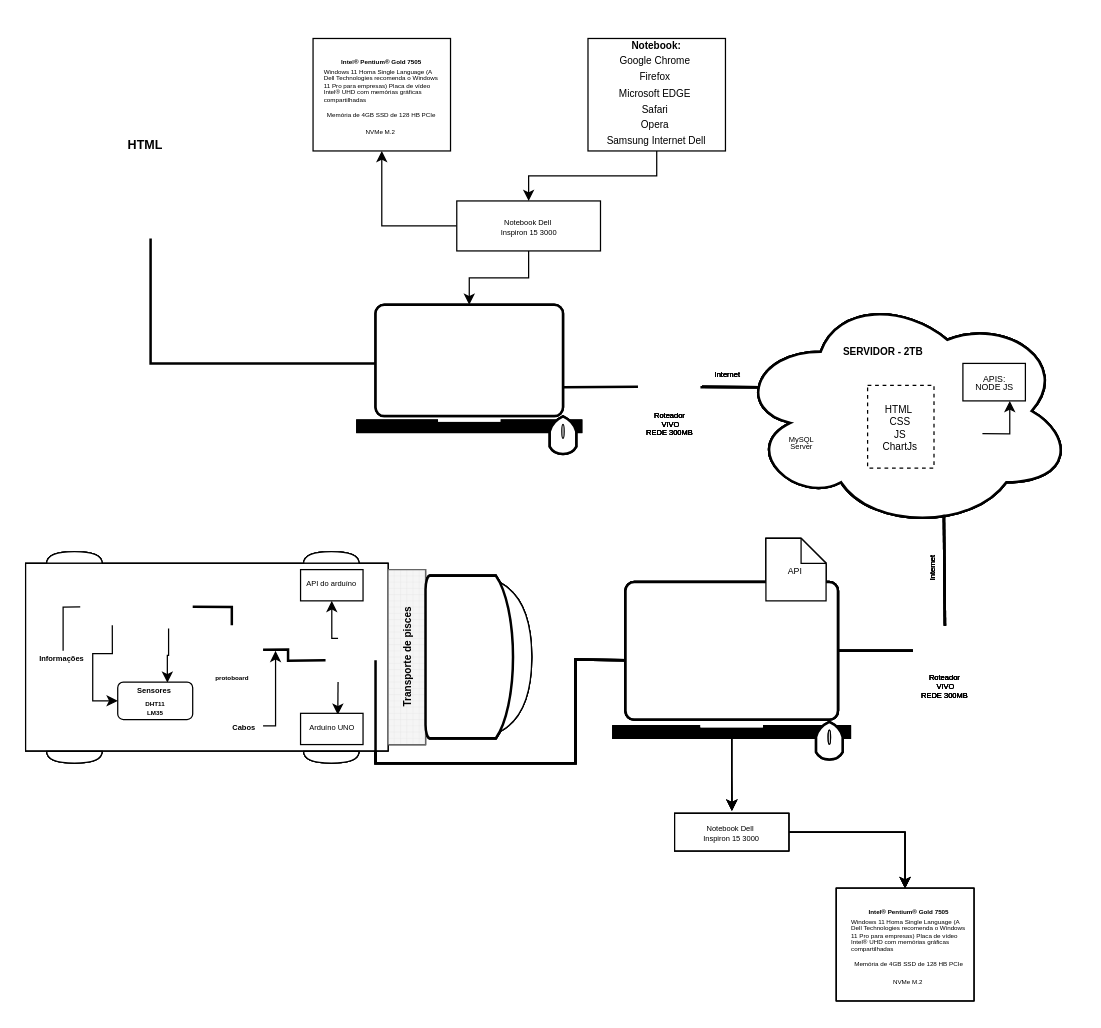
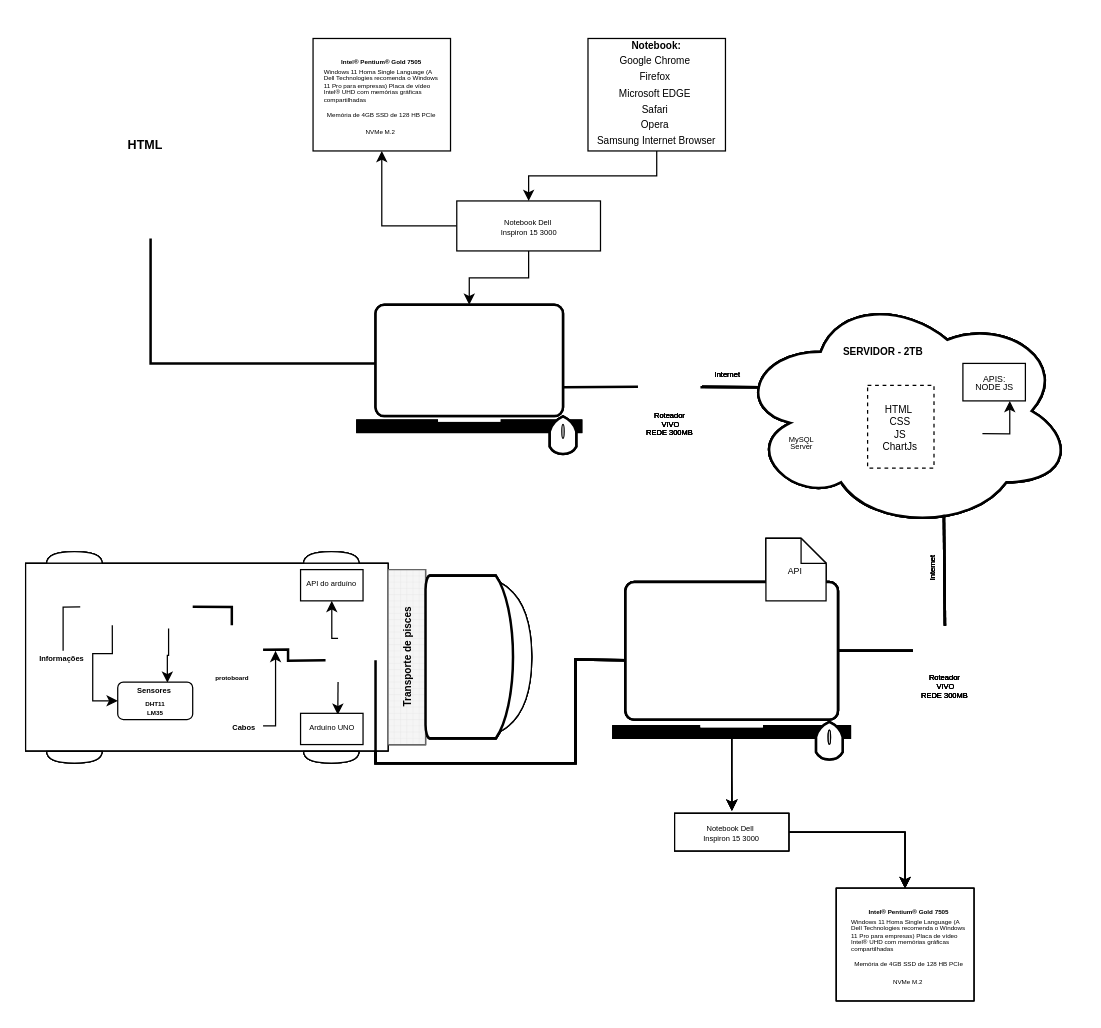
node "Google Chrome Firefox Microsoft EDGE Safari Opera Samsung Internet Dell": label "Google Chrome Firefox Microsoft EDGE Safari Opera Samsung Internet Dell" -> "Google Chrome Firefox Microsoft EDGE Safari Opera Samsung Internet Browser"
